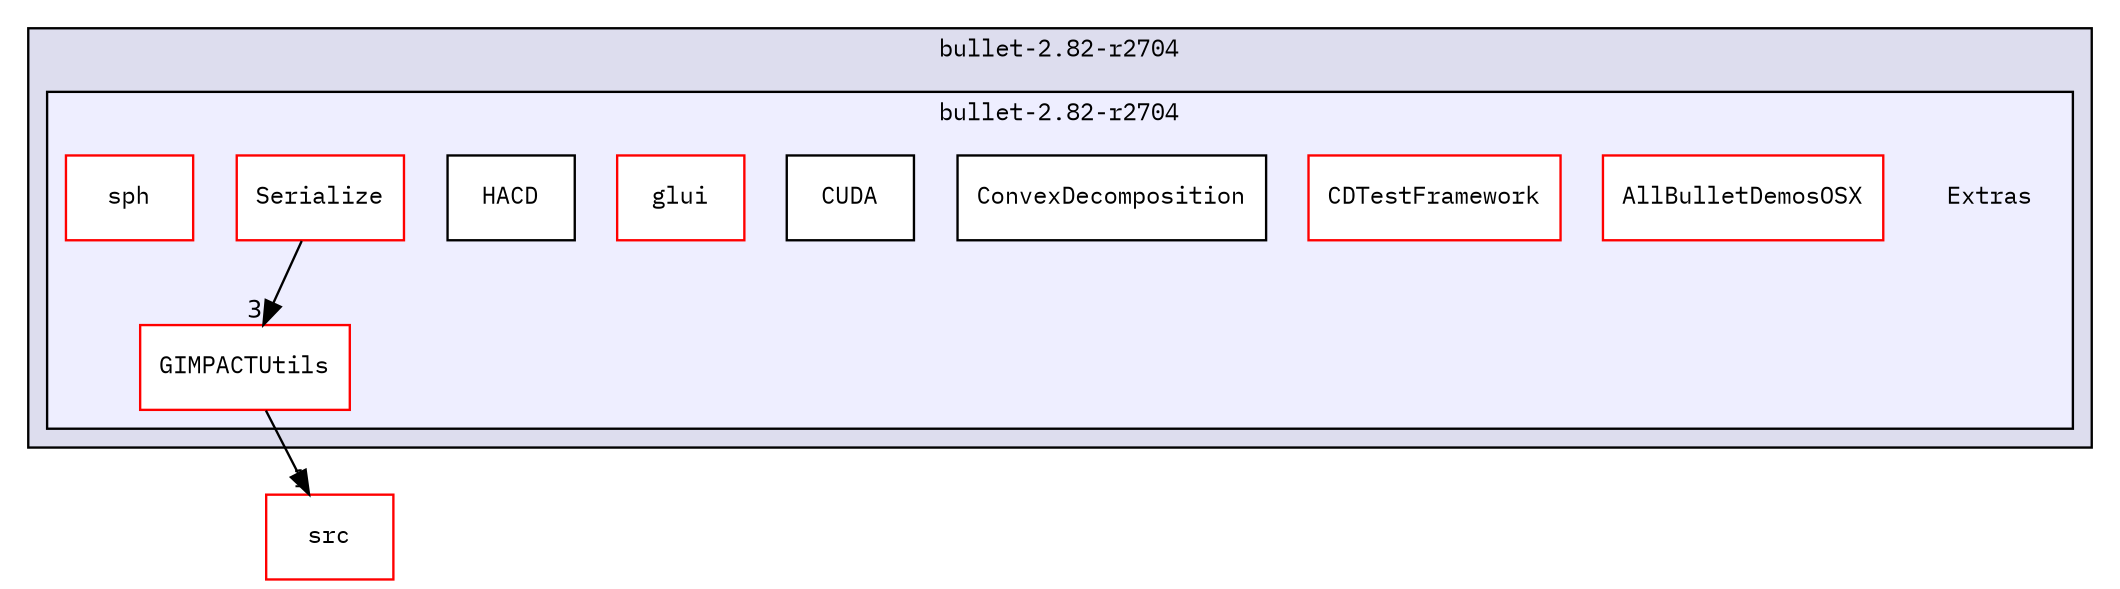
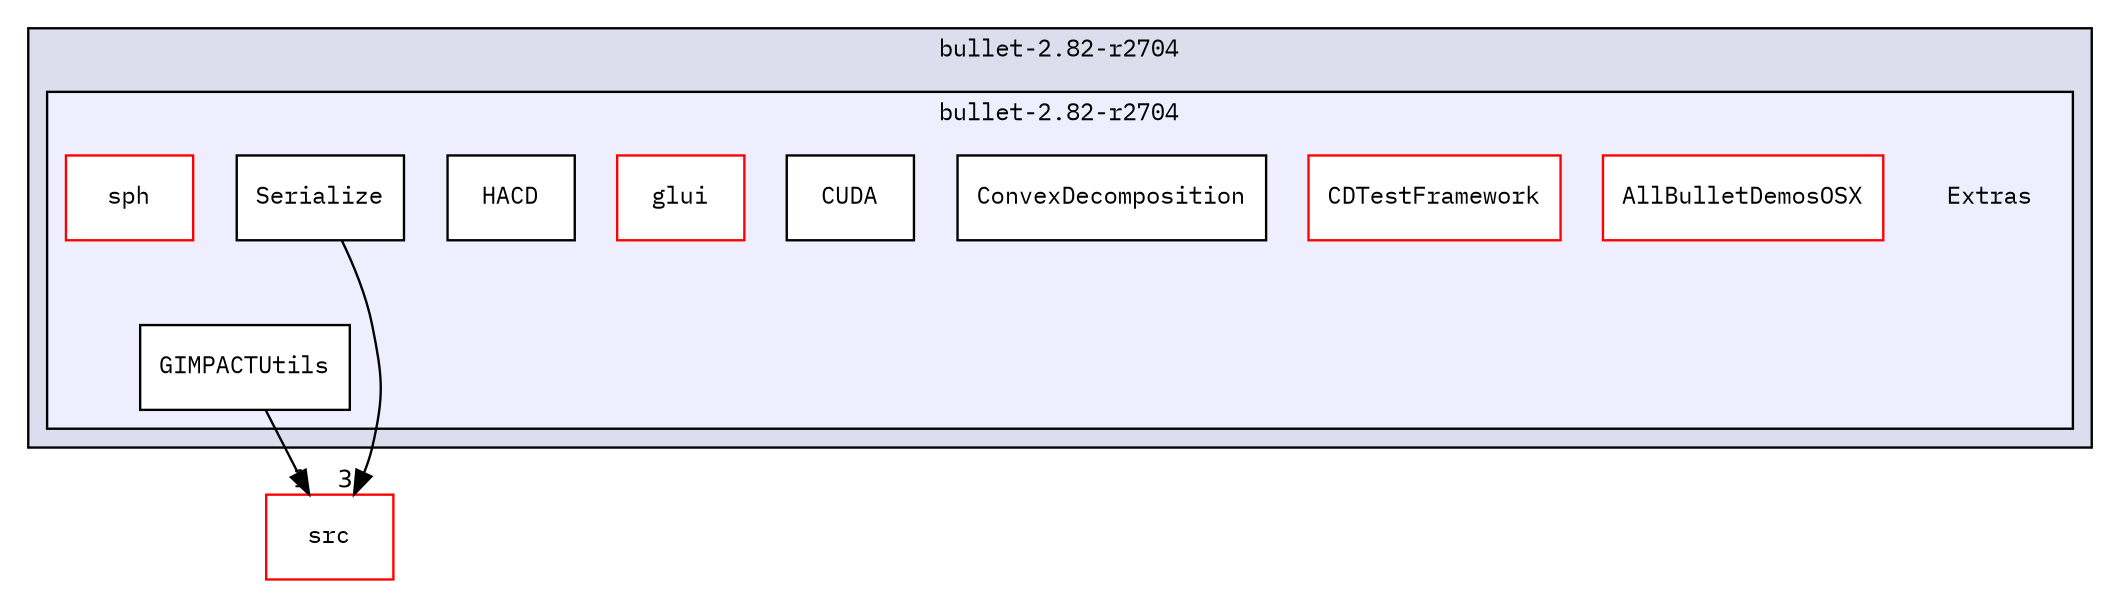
node "Serialize": color red -> black
edge "Serialize" -> "GIMPACTUtils": now "Serialize" -> "src"
node "GIMPACTUtils": color red -> black
